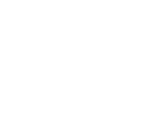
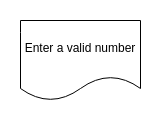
node "Enter a valid number": added
